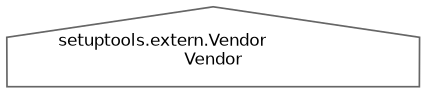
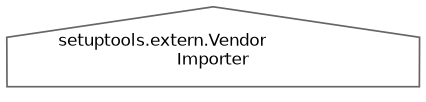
node "setuptools.extern.Vendor Vendor": label "setuptools.extern.Vendor Vendor" -> "setuptools.extern.Vendor Importer"
